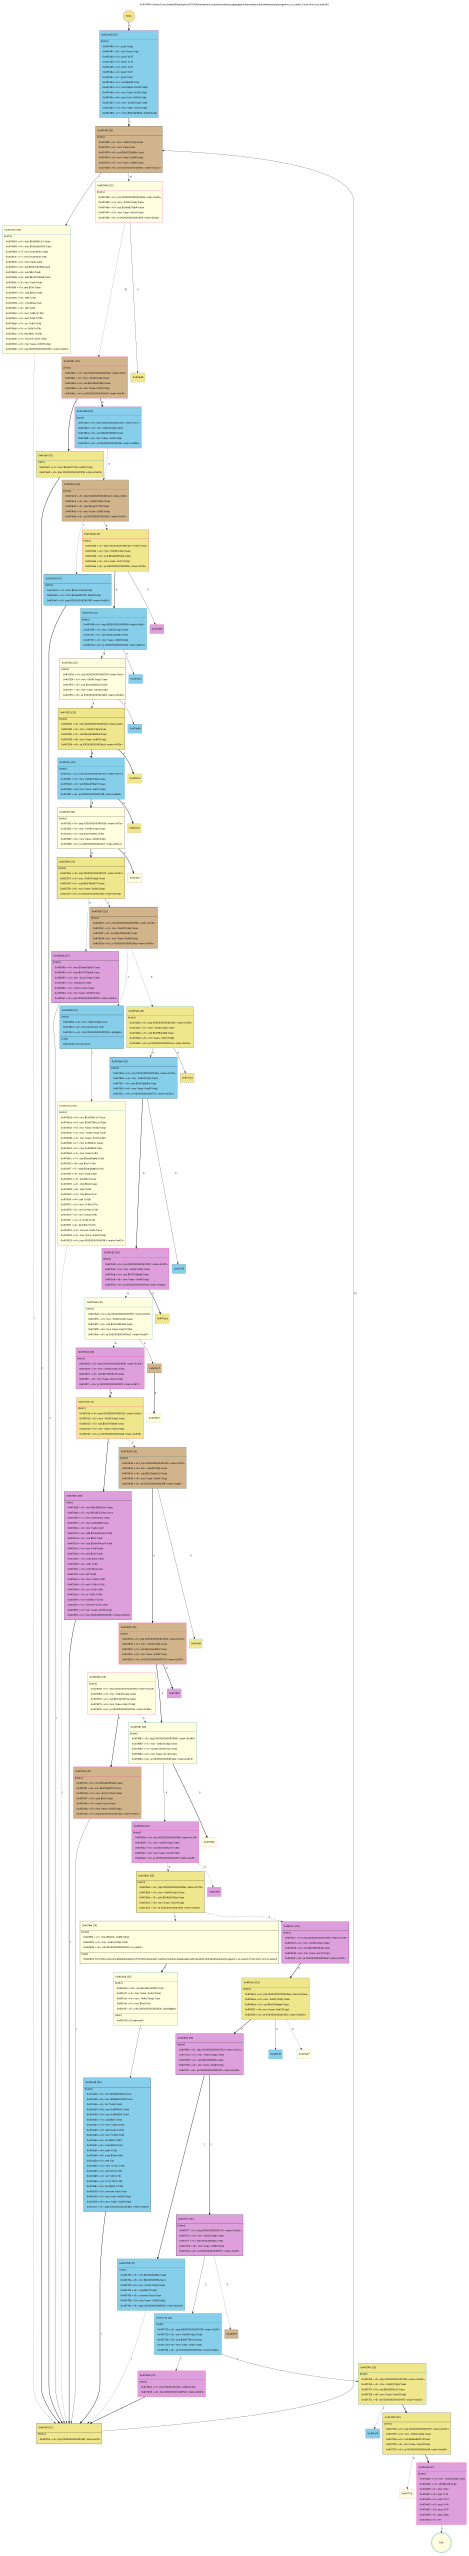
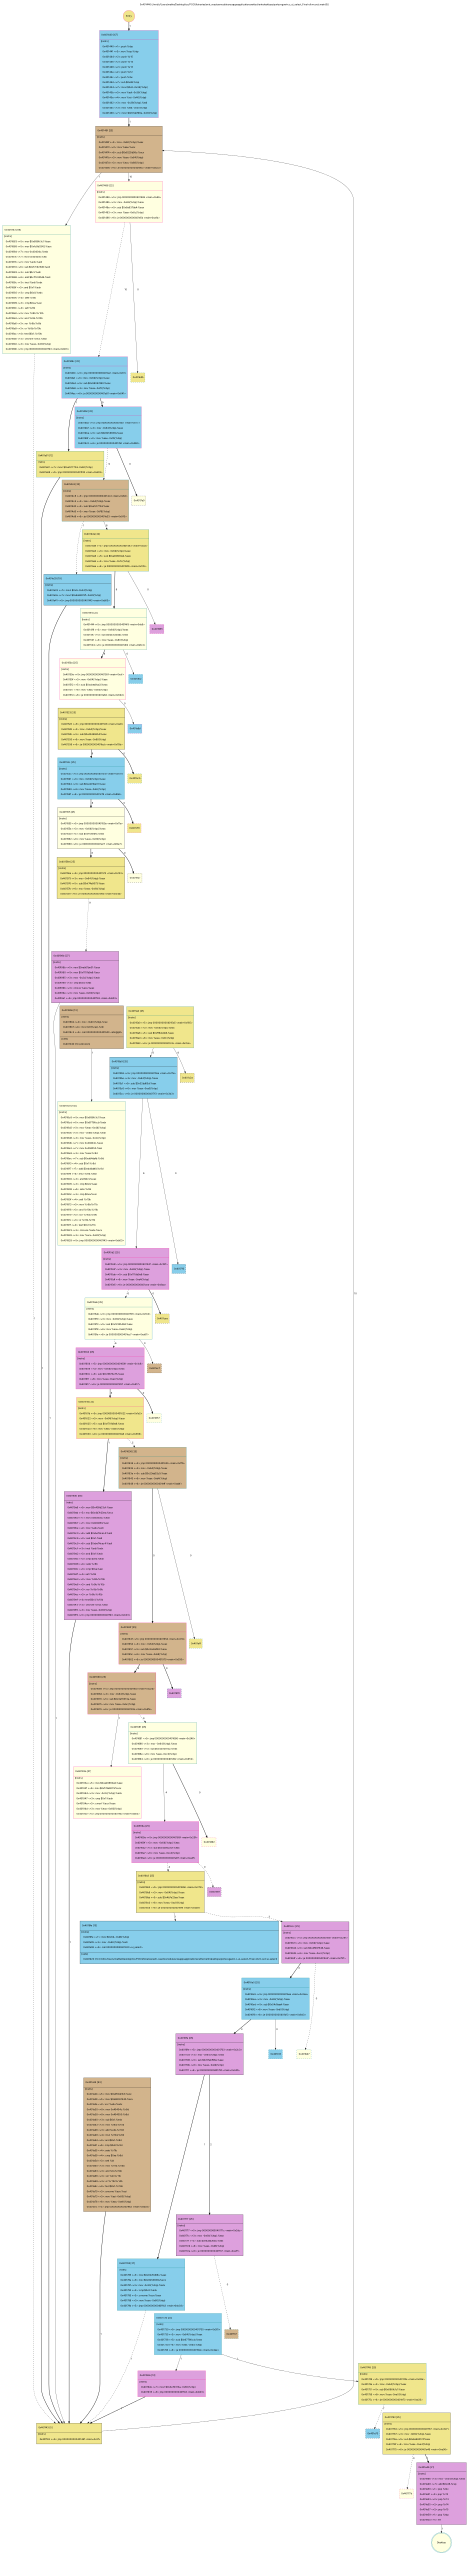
node "0x40149c [22]": fillcolor tan -> skyblue
node "0x4017a0": added
node "0x4014de [22]": color deeppink -> teal
node "0x4014f4 [22]": fillcolor skyblue -> lightyellow
edge "0x4014f4 [22]" -> "0x40150a [25]": style solid -> bold
node "0x40150a [25]": color black -> deeppink
edge "0x40150a [25]" -> "0x401523 [25]": removed, label "8"
node "0x401587 [25]": removed
node "0x4018bb [13]": fillcolor skyblue -> tan
edge "0x4015b9 [25]" -> "0x4015d2 [25]": style bold -> solid
edge "0x401ec7" -> "0x401857": now "0x401604 [25]" -> "0x401857"
edge "0x40164f [25]" -> "0x401681 [25]": now "0x40164f [25]" -> "0x401668 [25]"
node "0x401668 [25]": fillcolor lightyellow -> tan
edge "0x401668 [25]" -> "0x40193a [27]": style bold -> solid
node "0x40193a [27]": fillcolor tan -> lightyellow
edge "0x4018c8 [102]" -> "0x401f43 [5]": removed, label "1"
node "0x4019fe [15]": fillcolor lightyellow -> skyblue
node "0x401a0d [23]": removed
node "0x4016e5 [25]": fillcolor khaki -> skyblue
edge "0x4016e5 [25]" -> "0x401bd7": now "0x4016cc [25]" -> "0x401bd7"
edge "0x40193a [27]" -> "0x401f43 [5]": removed, label "1"
node "0x401a24 [93]": fillcolor skyblue -> tan
edge "0x401717 [25]" -> "0x401730 [25]": removed, label "2"
edge "0x401749 [25]" -> "0x401762 [25]": removed, label "1"
node "0x401e46 [21]": color deeppink -> black
node "Exit": label "Exit" -> "Desktop"
